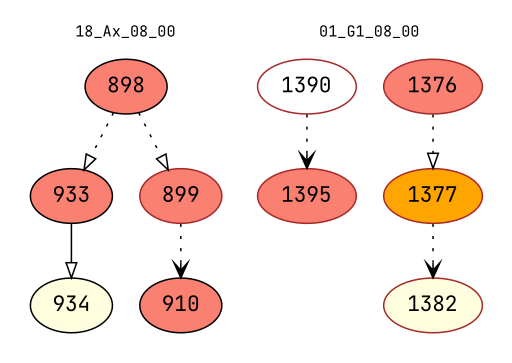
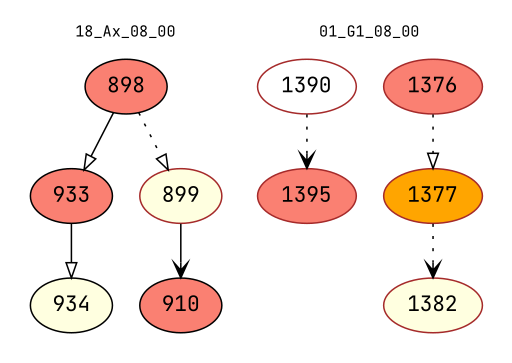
edge "898" -> "933": style dotted -> solid
node "899": fillcolor salmon -> lightyellow
edge "899" -> "910": style dotted -> solid
